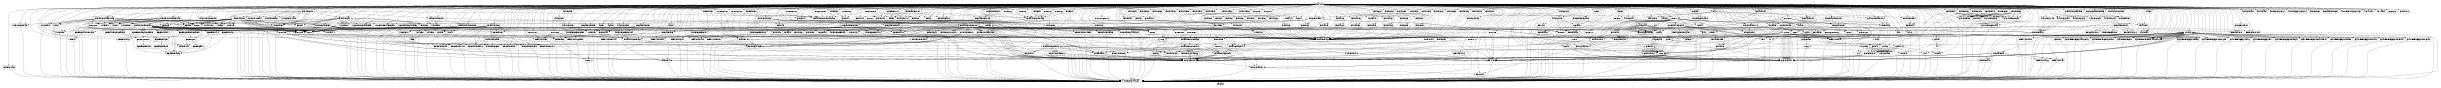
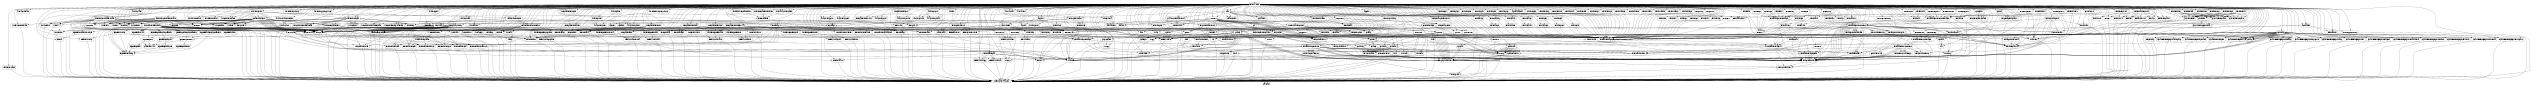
node "valtype2param": removed
